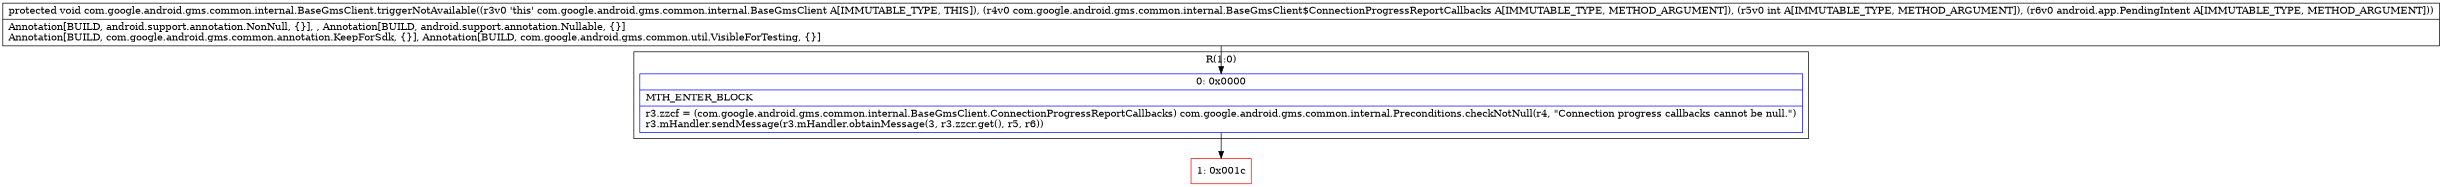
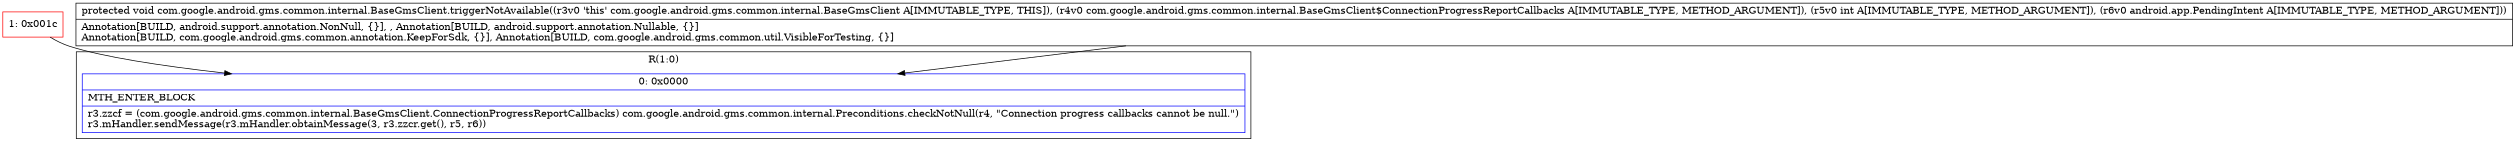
edge "0: 0x0000" -> "1: 0x001c": reversed
